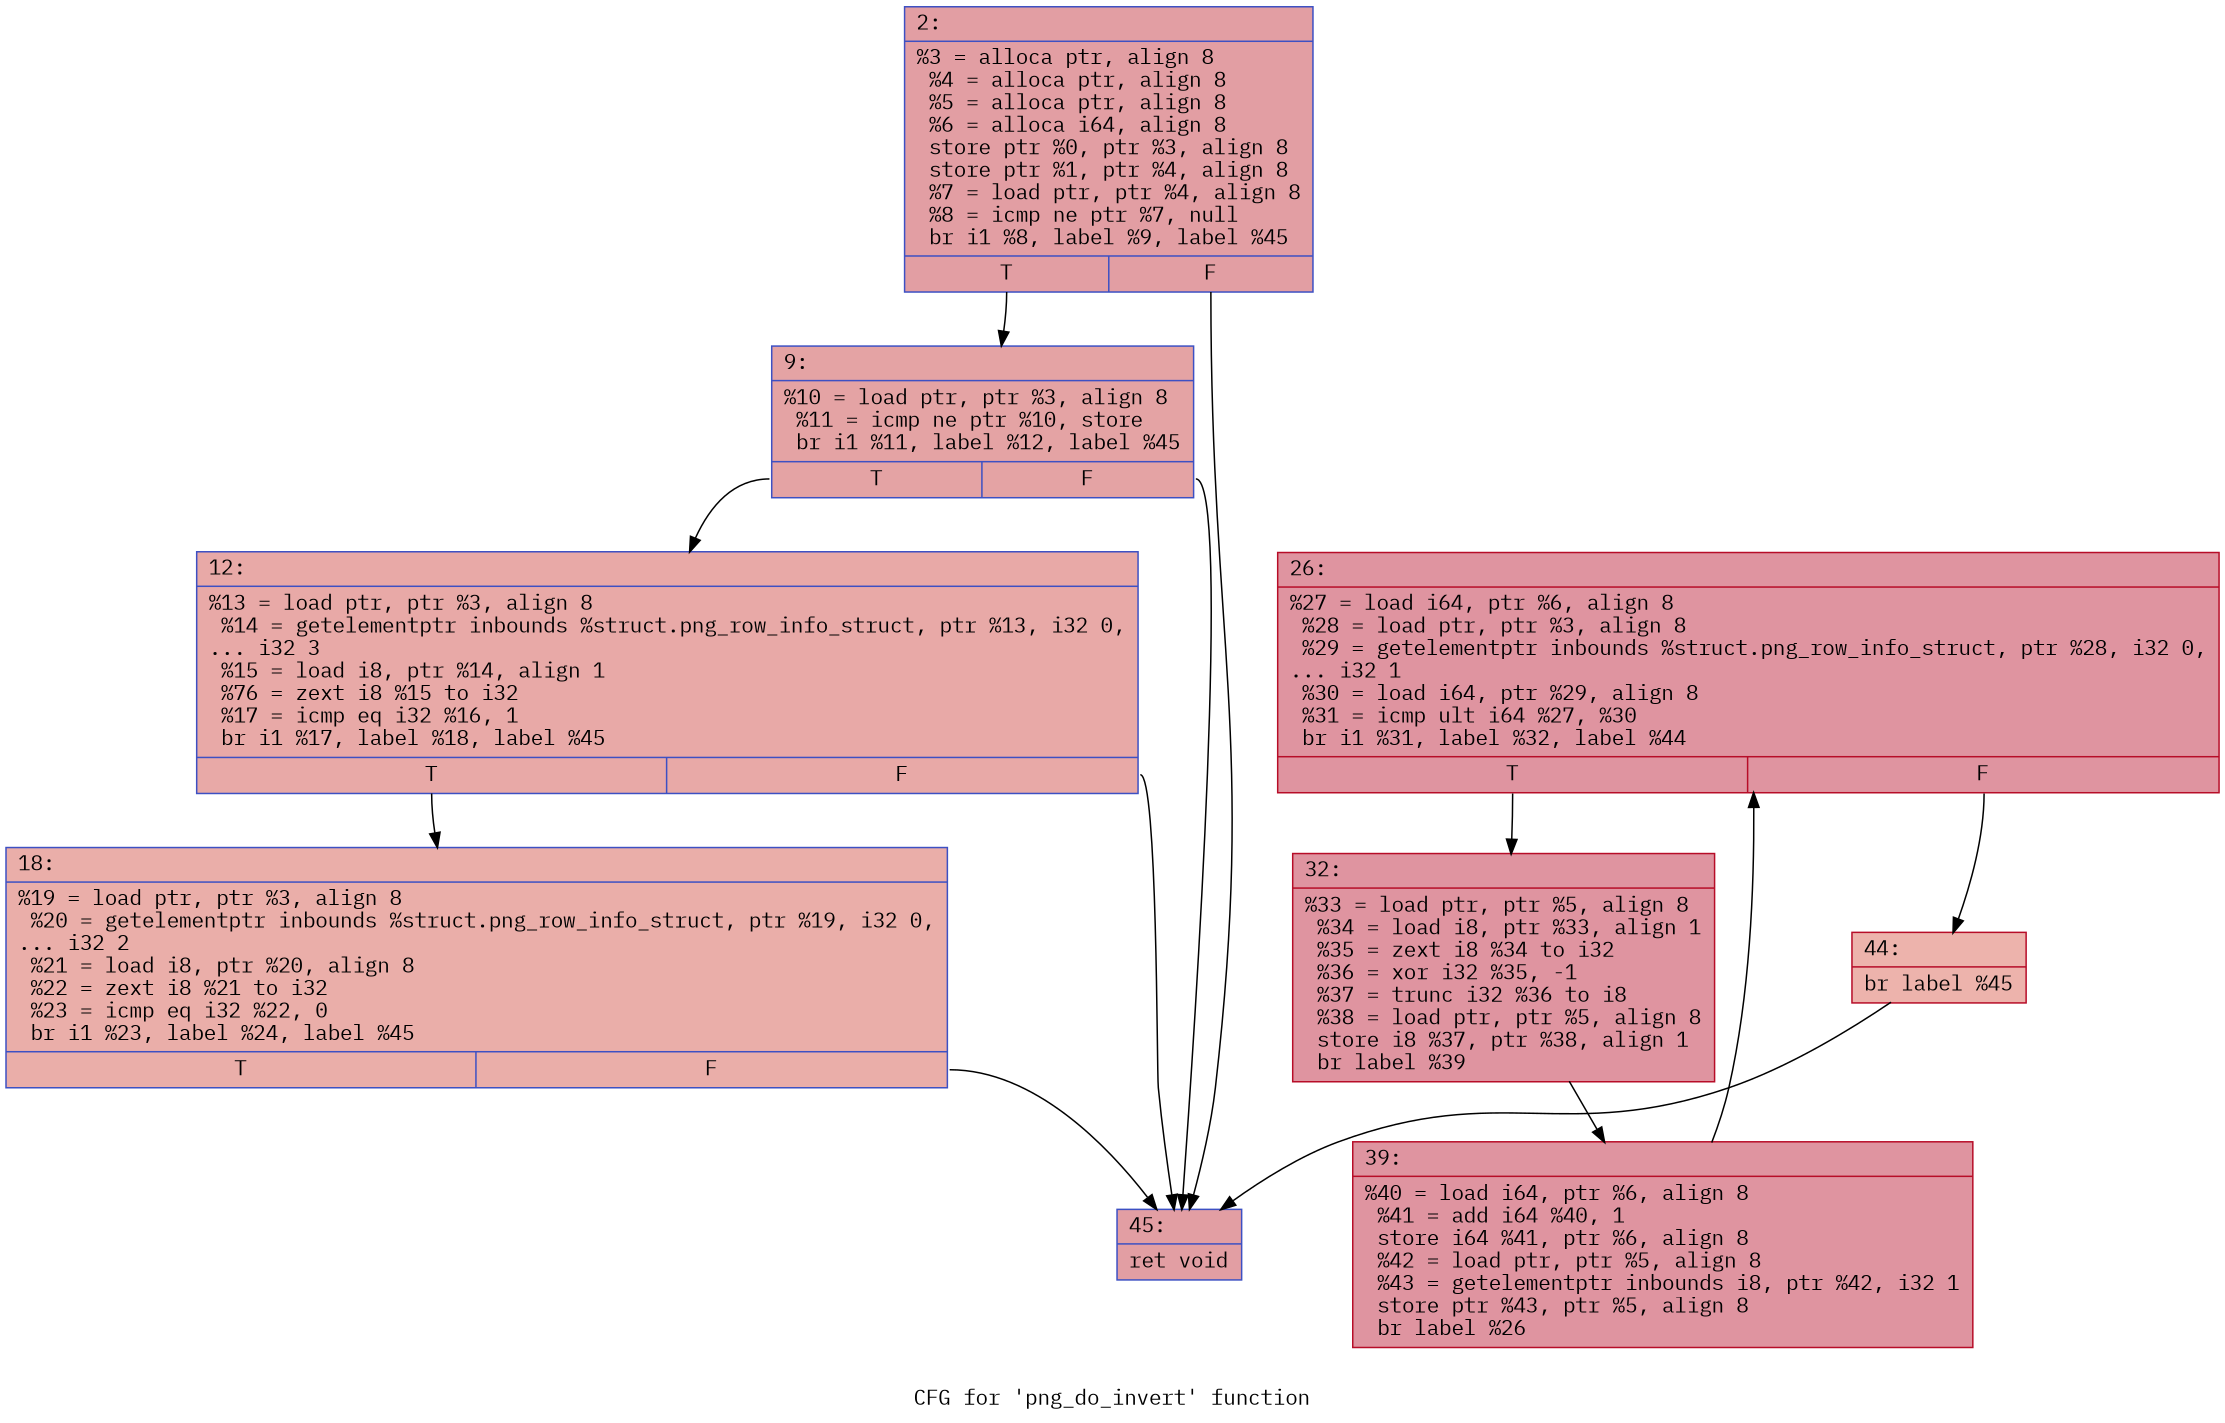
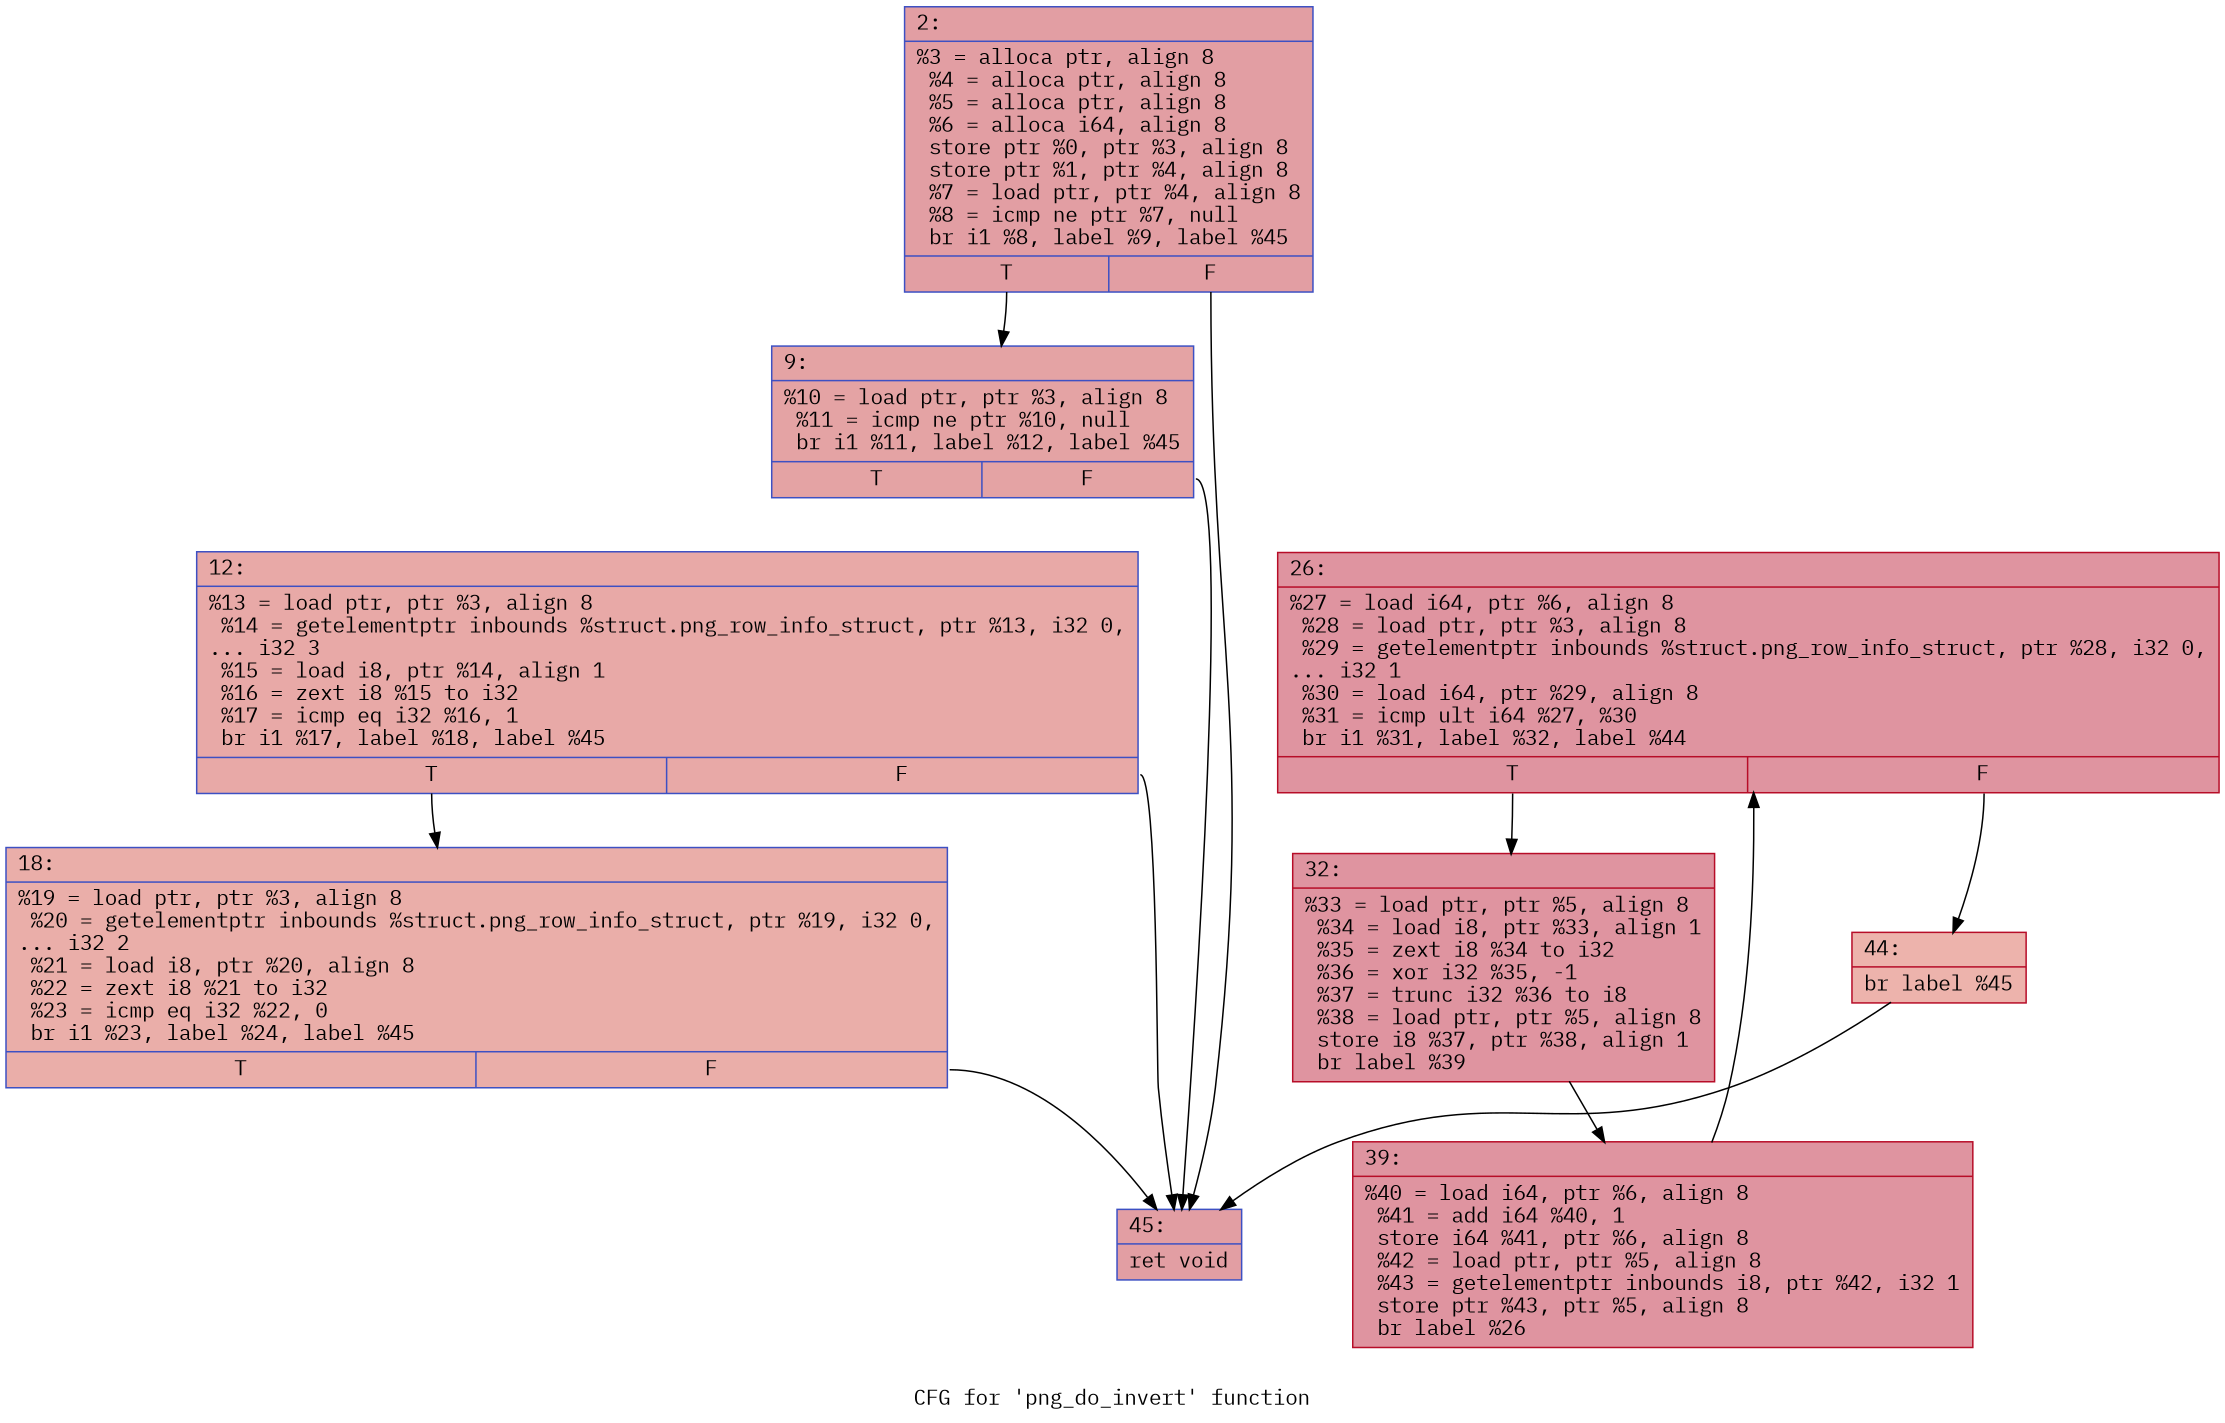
node "9:": text "%11 = icmp ne ptr %10, store" -> "%11 = icmp ne ptr %10, null"
edge "9:" -> "12:": removed
node "12:": text "%76 = zext i8 %15 to i32" -> "%16 = zext i8 %15 to i32"
